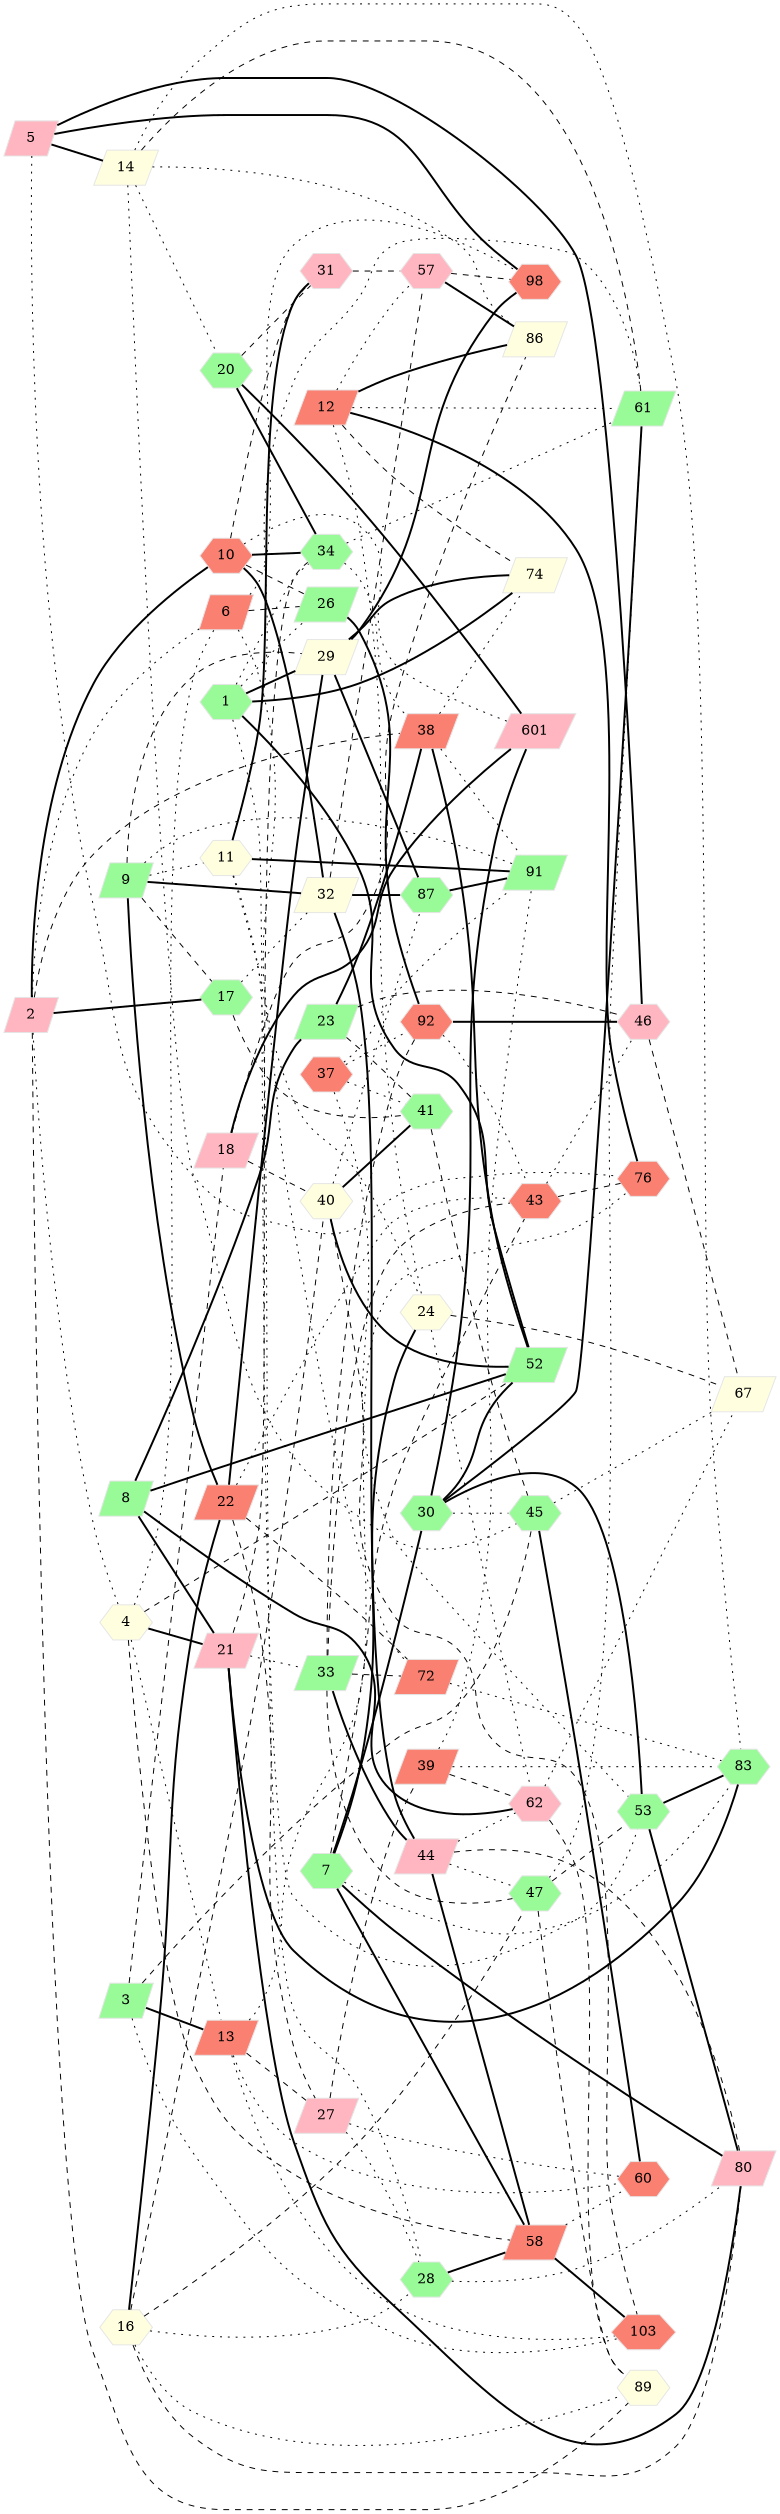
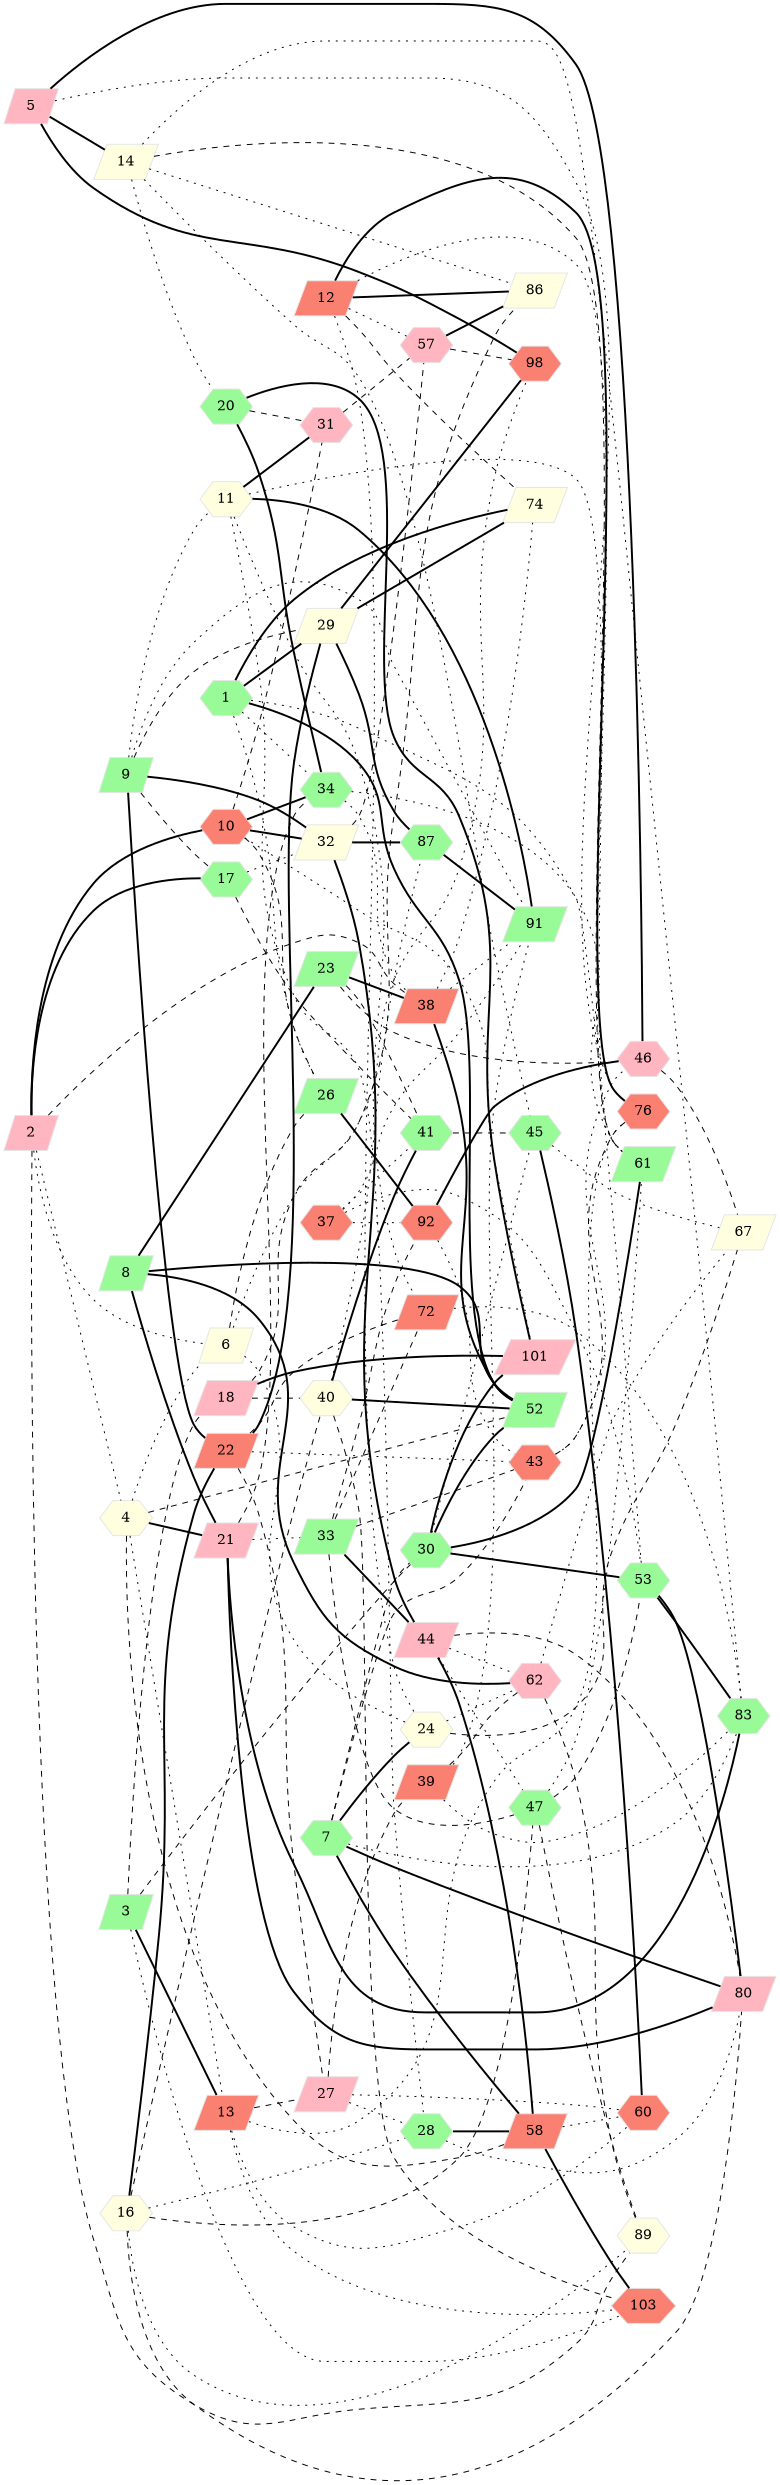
node "6": fillcolor salmon -> lightyellow
node "601": label "601" -> "101"
edge "30" -- "7": style bold -> dashed
edge "45" -- "3": now "30" -- "3"
